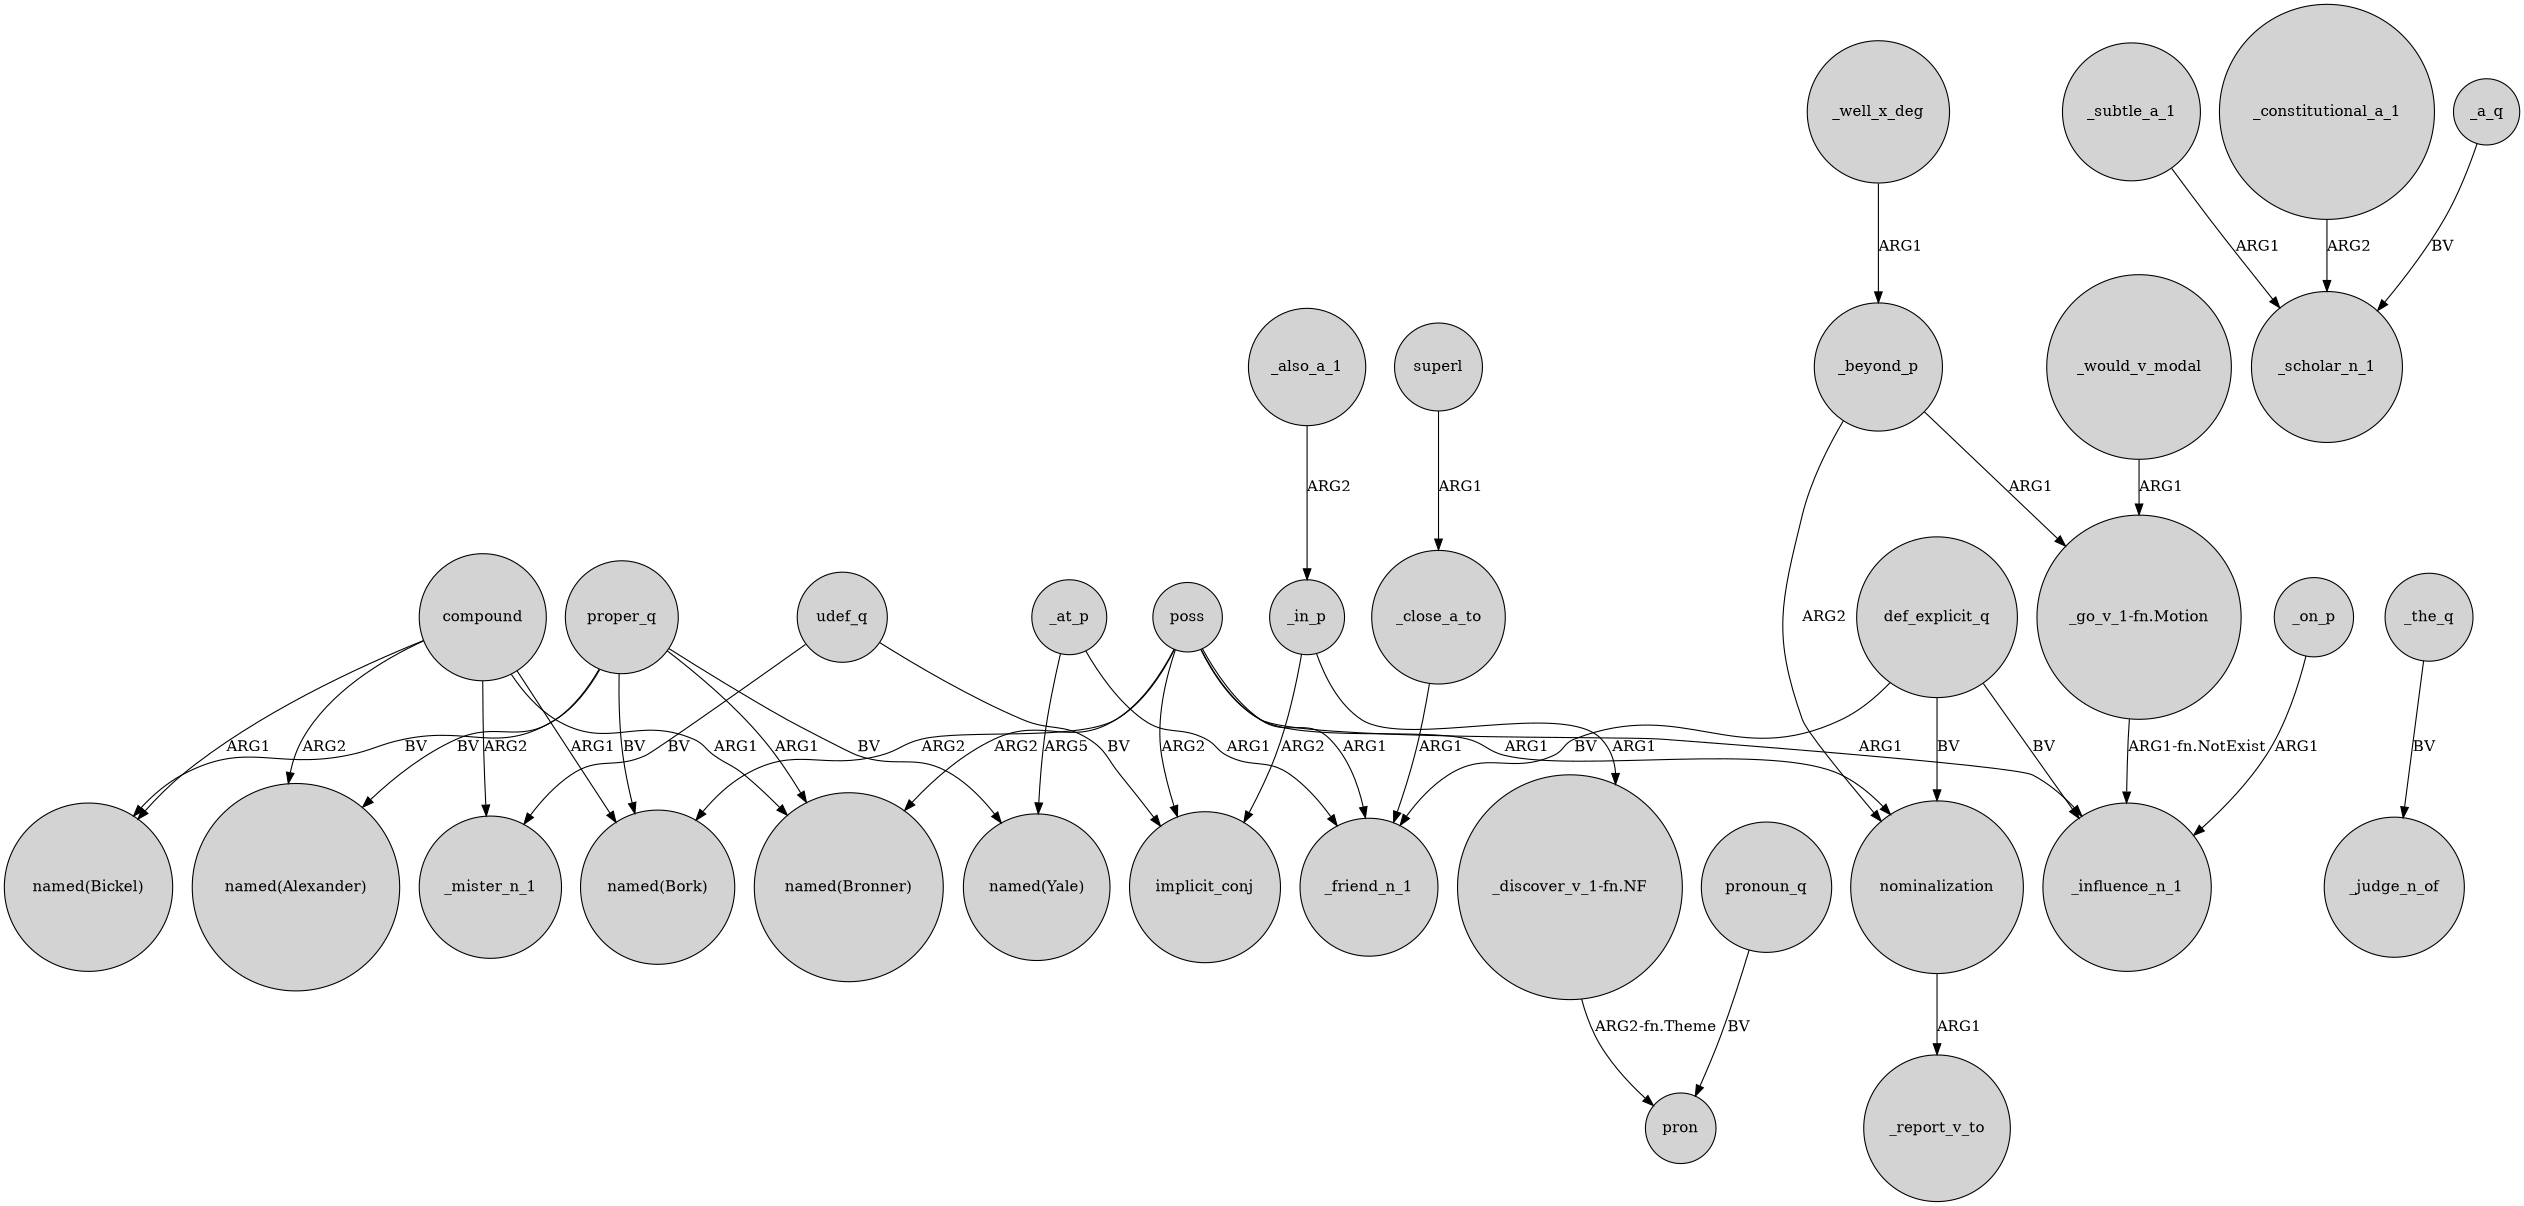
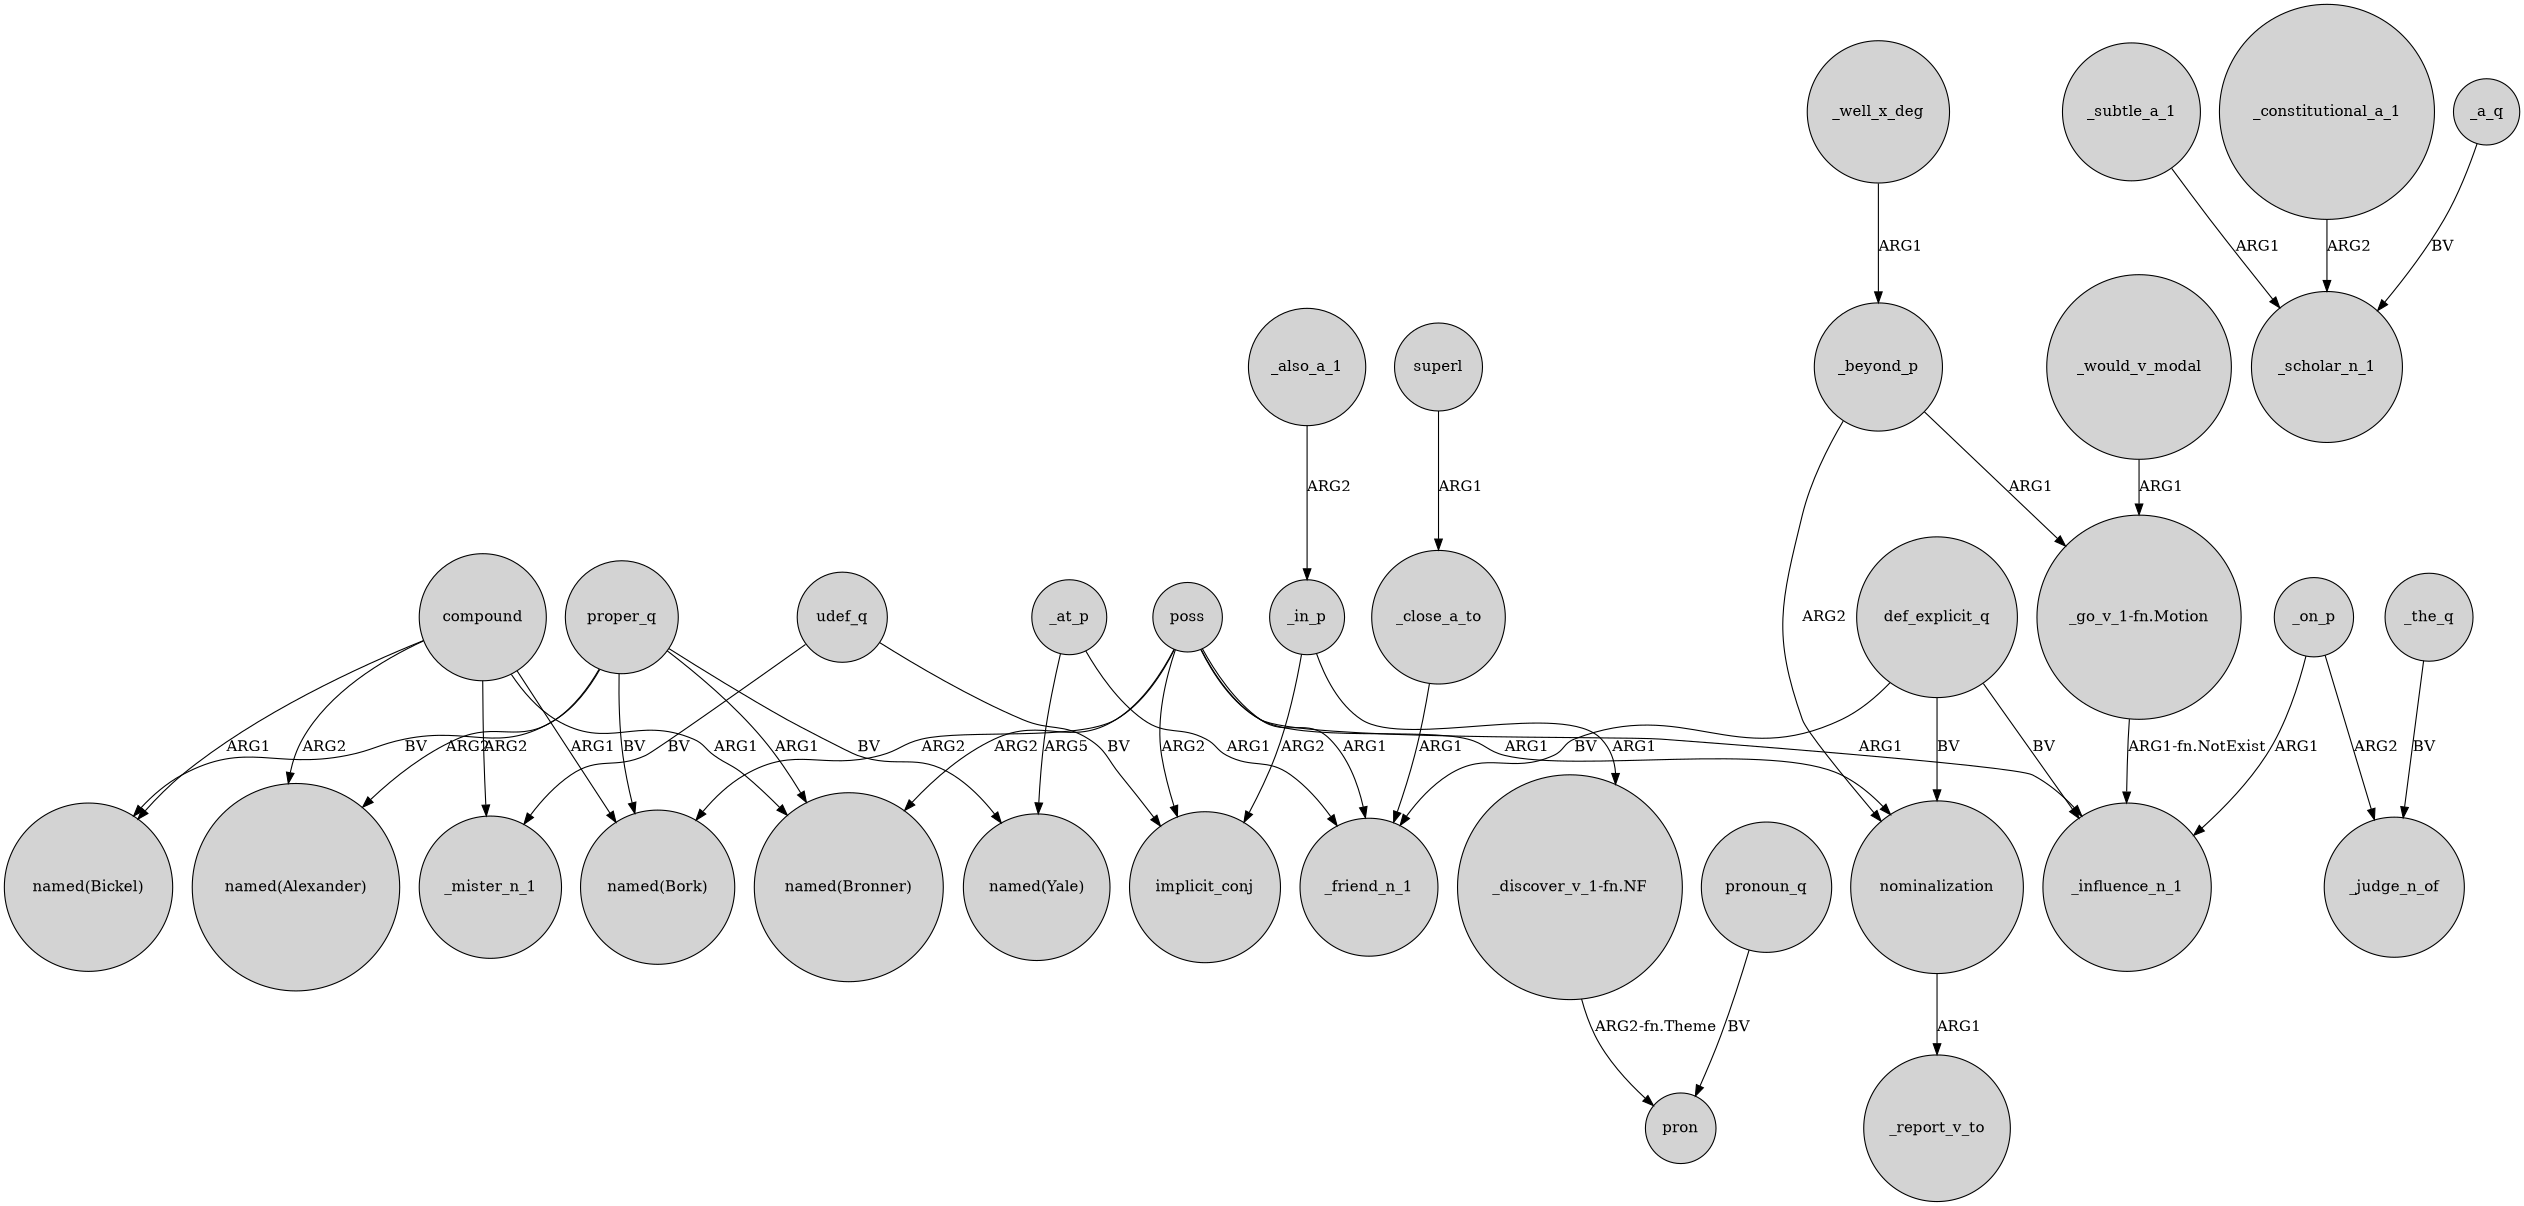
edge "_on_p" -> "_judge_n_of": added, label "ARG2"
edge "proper_q" -> "named(Alexander)": label "BV" -> "ARG2"
